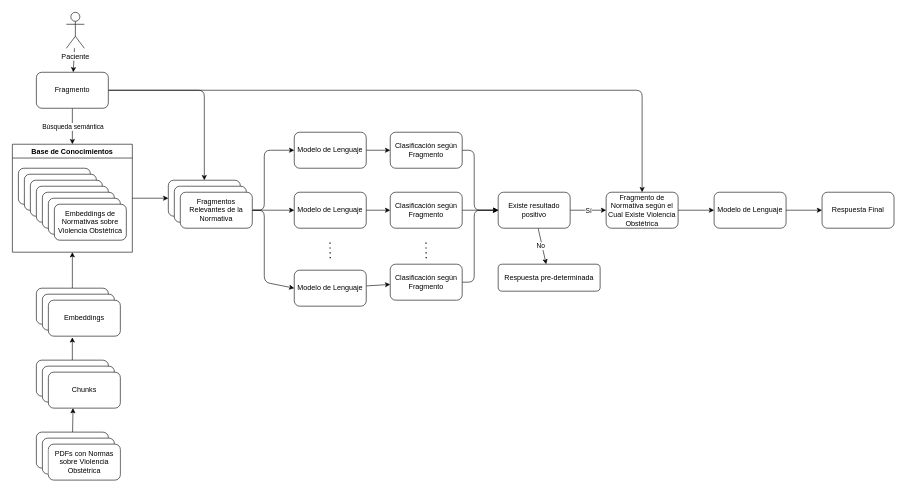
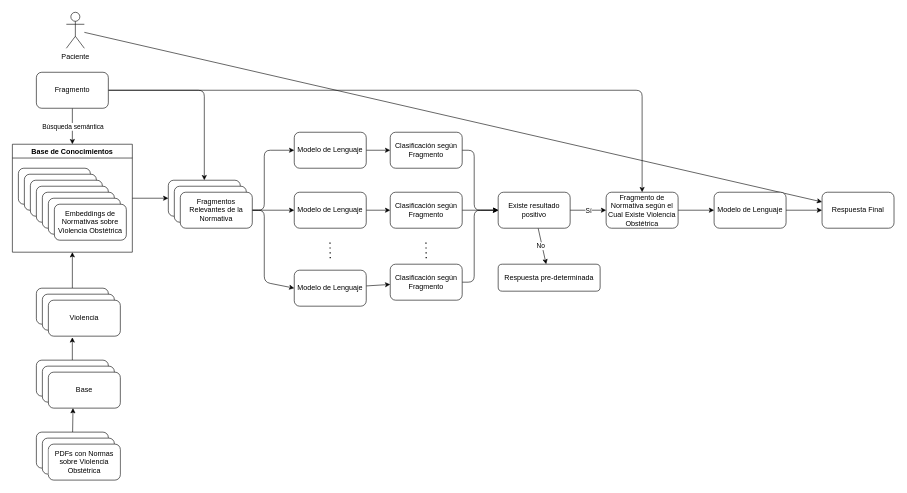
edge "Paciente" -> "Fragmento": now "Paciente" -> "Respuesta Final"
node "Embeddings": label "Embeddings" -> "Violencia"
node "Chunks": label "Chunks" -> "Base"
